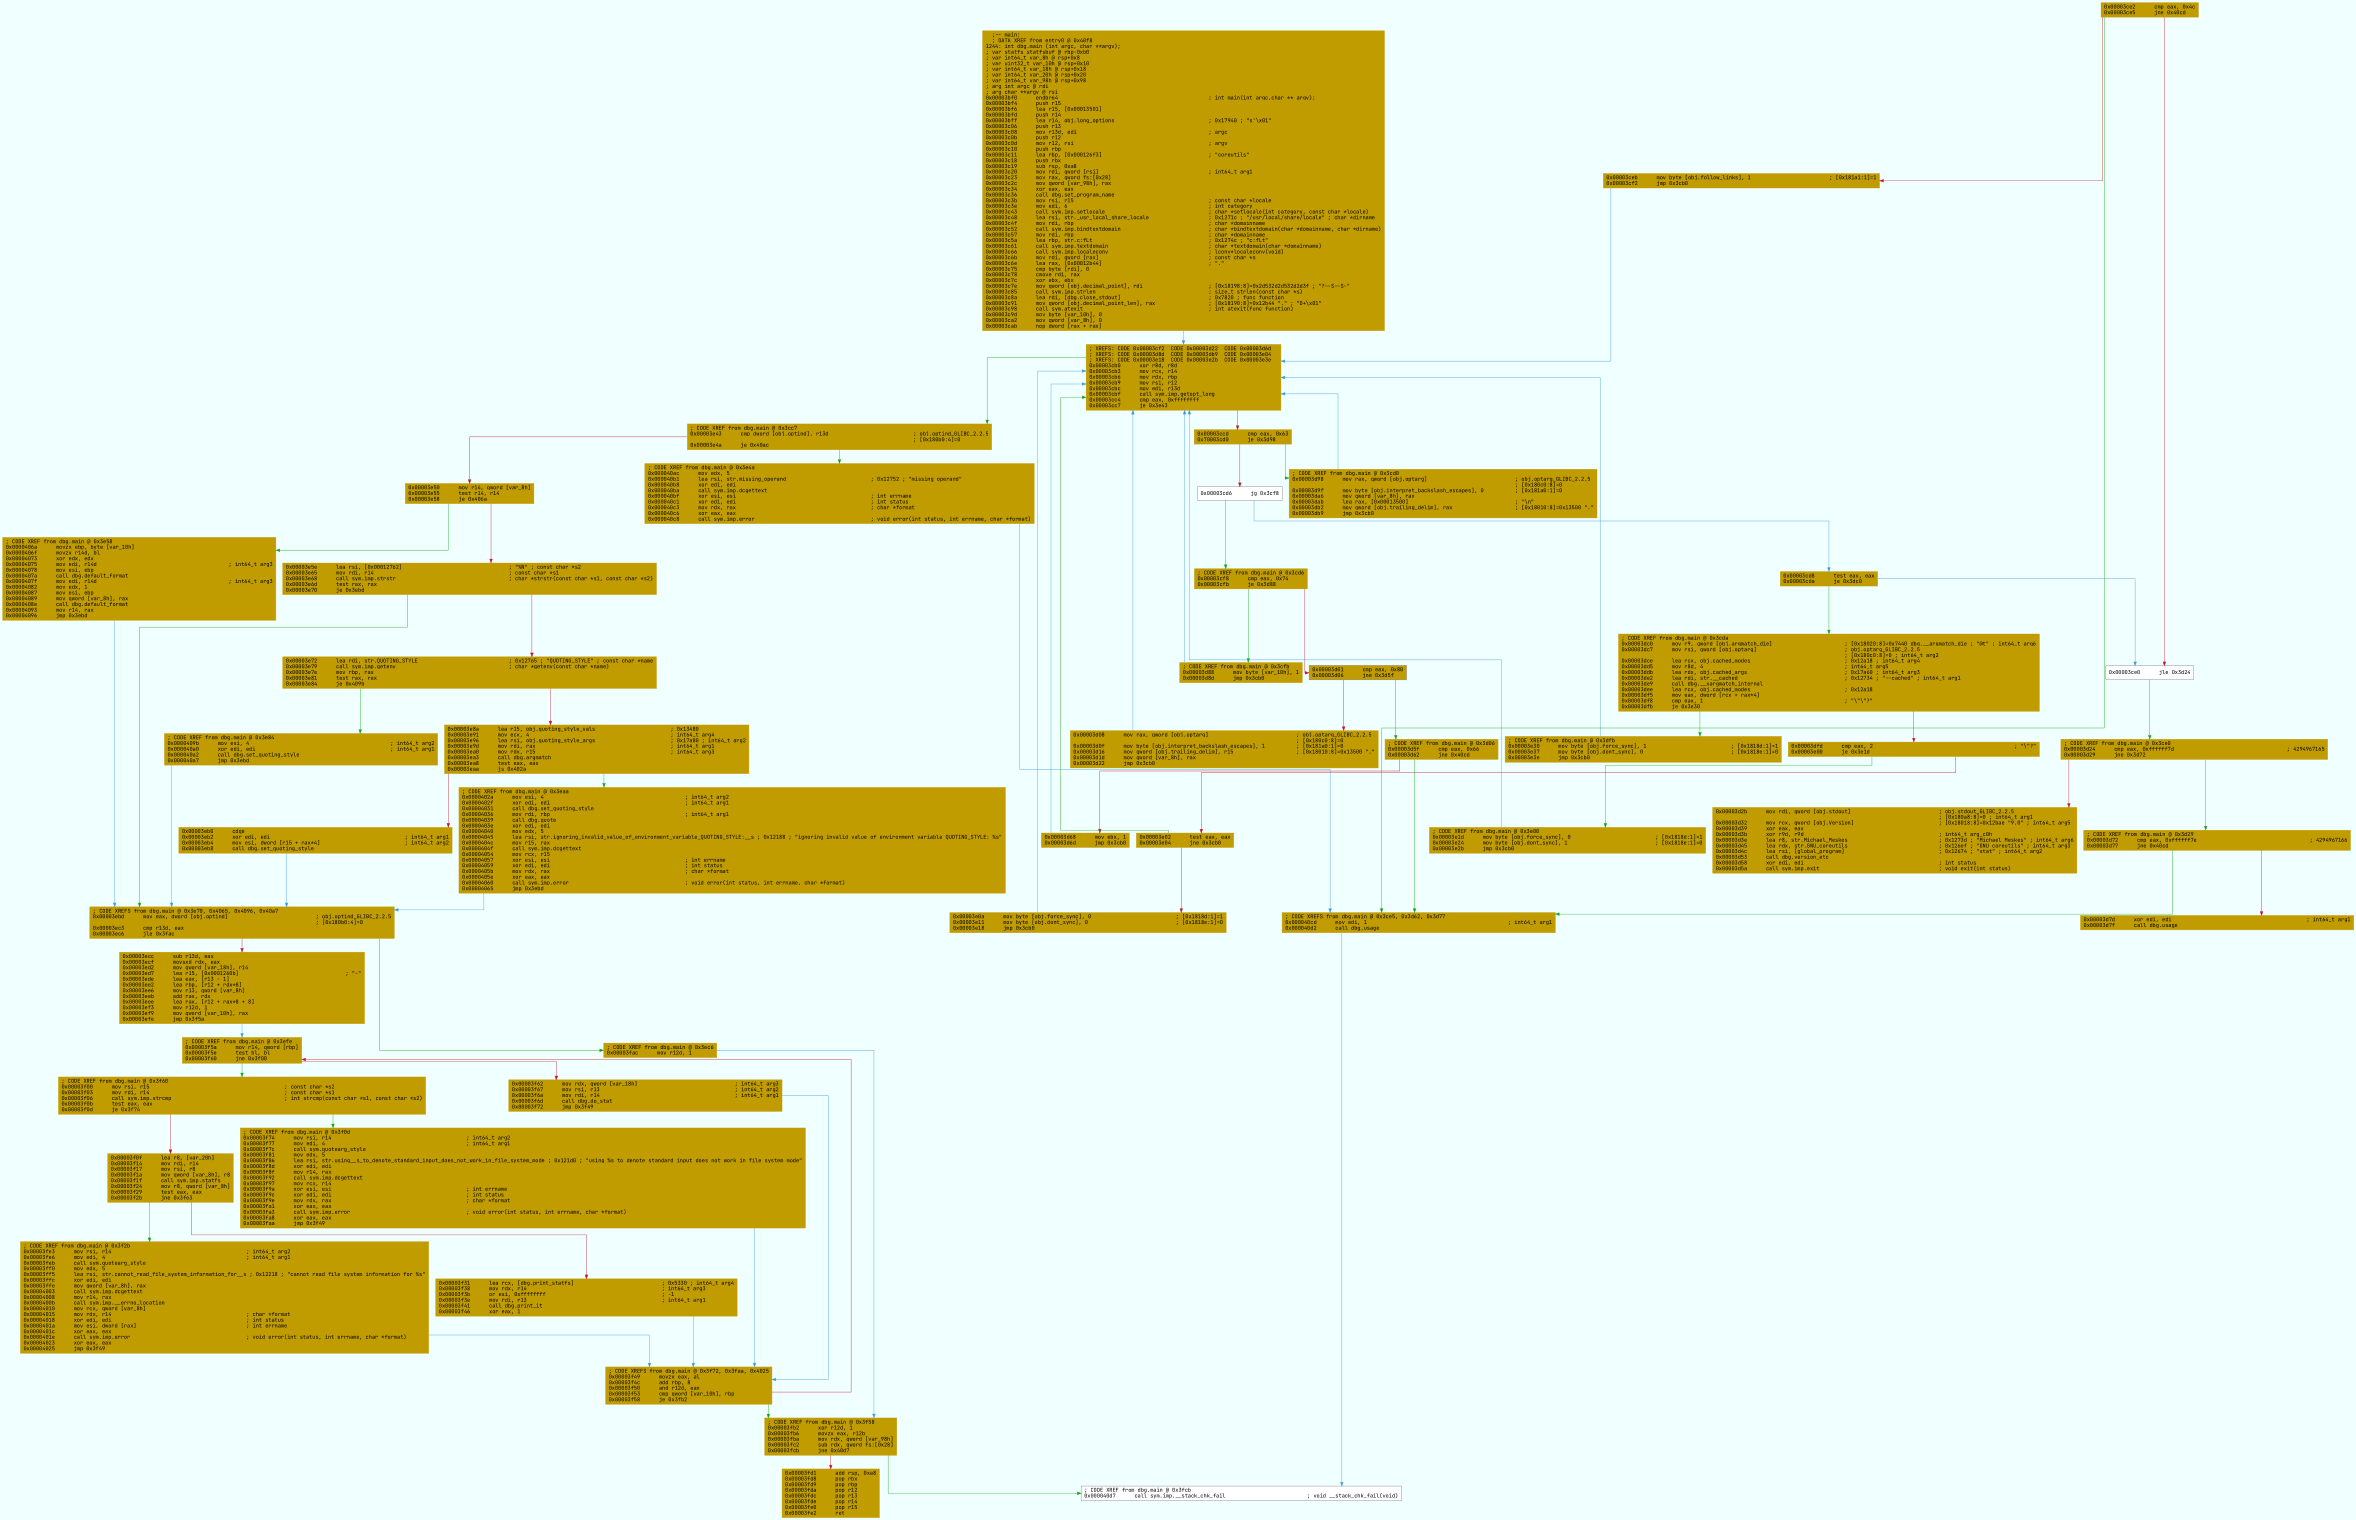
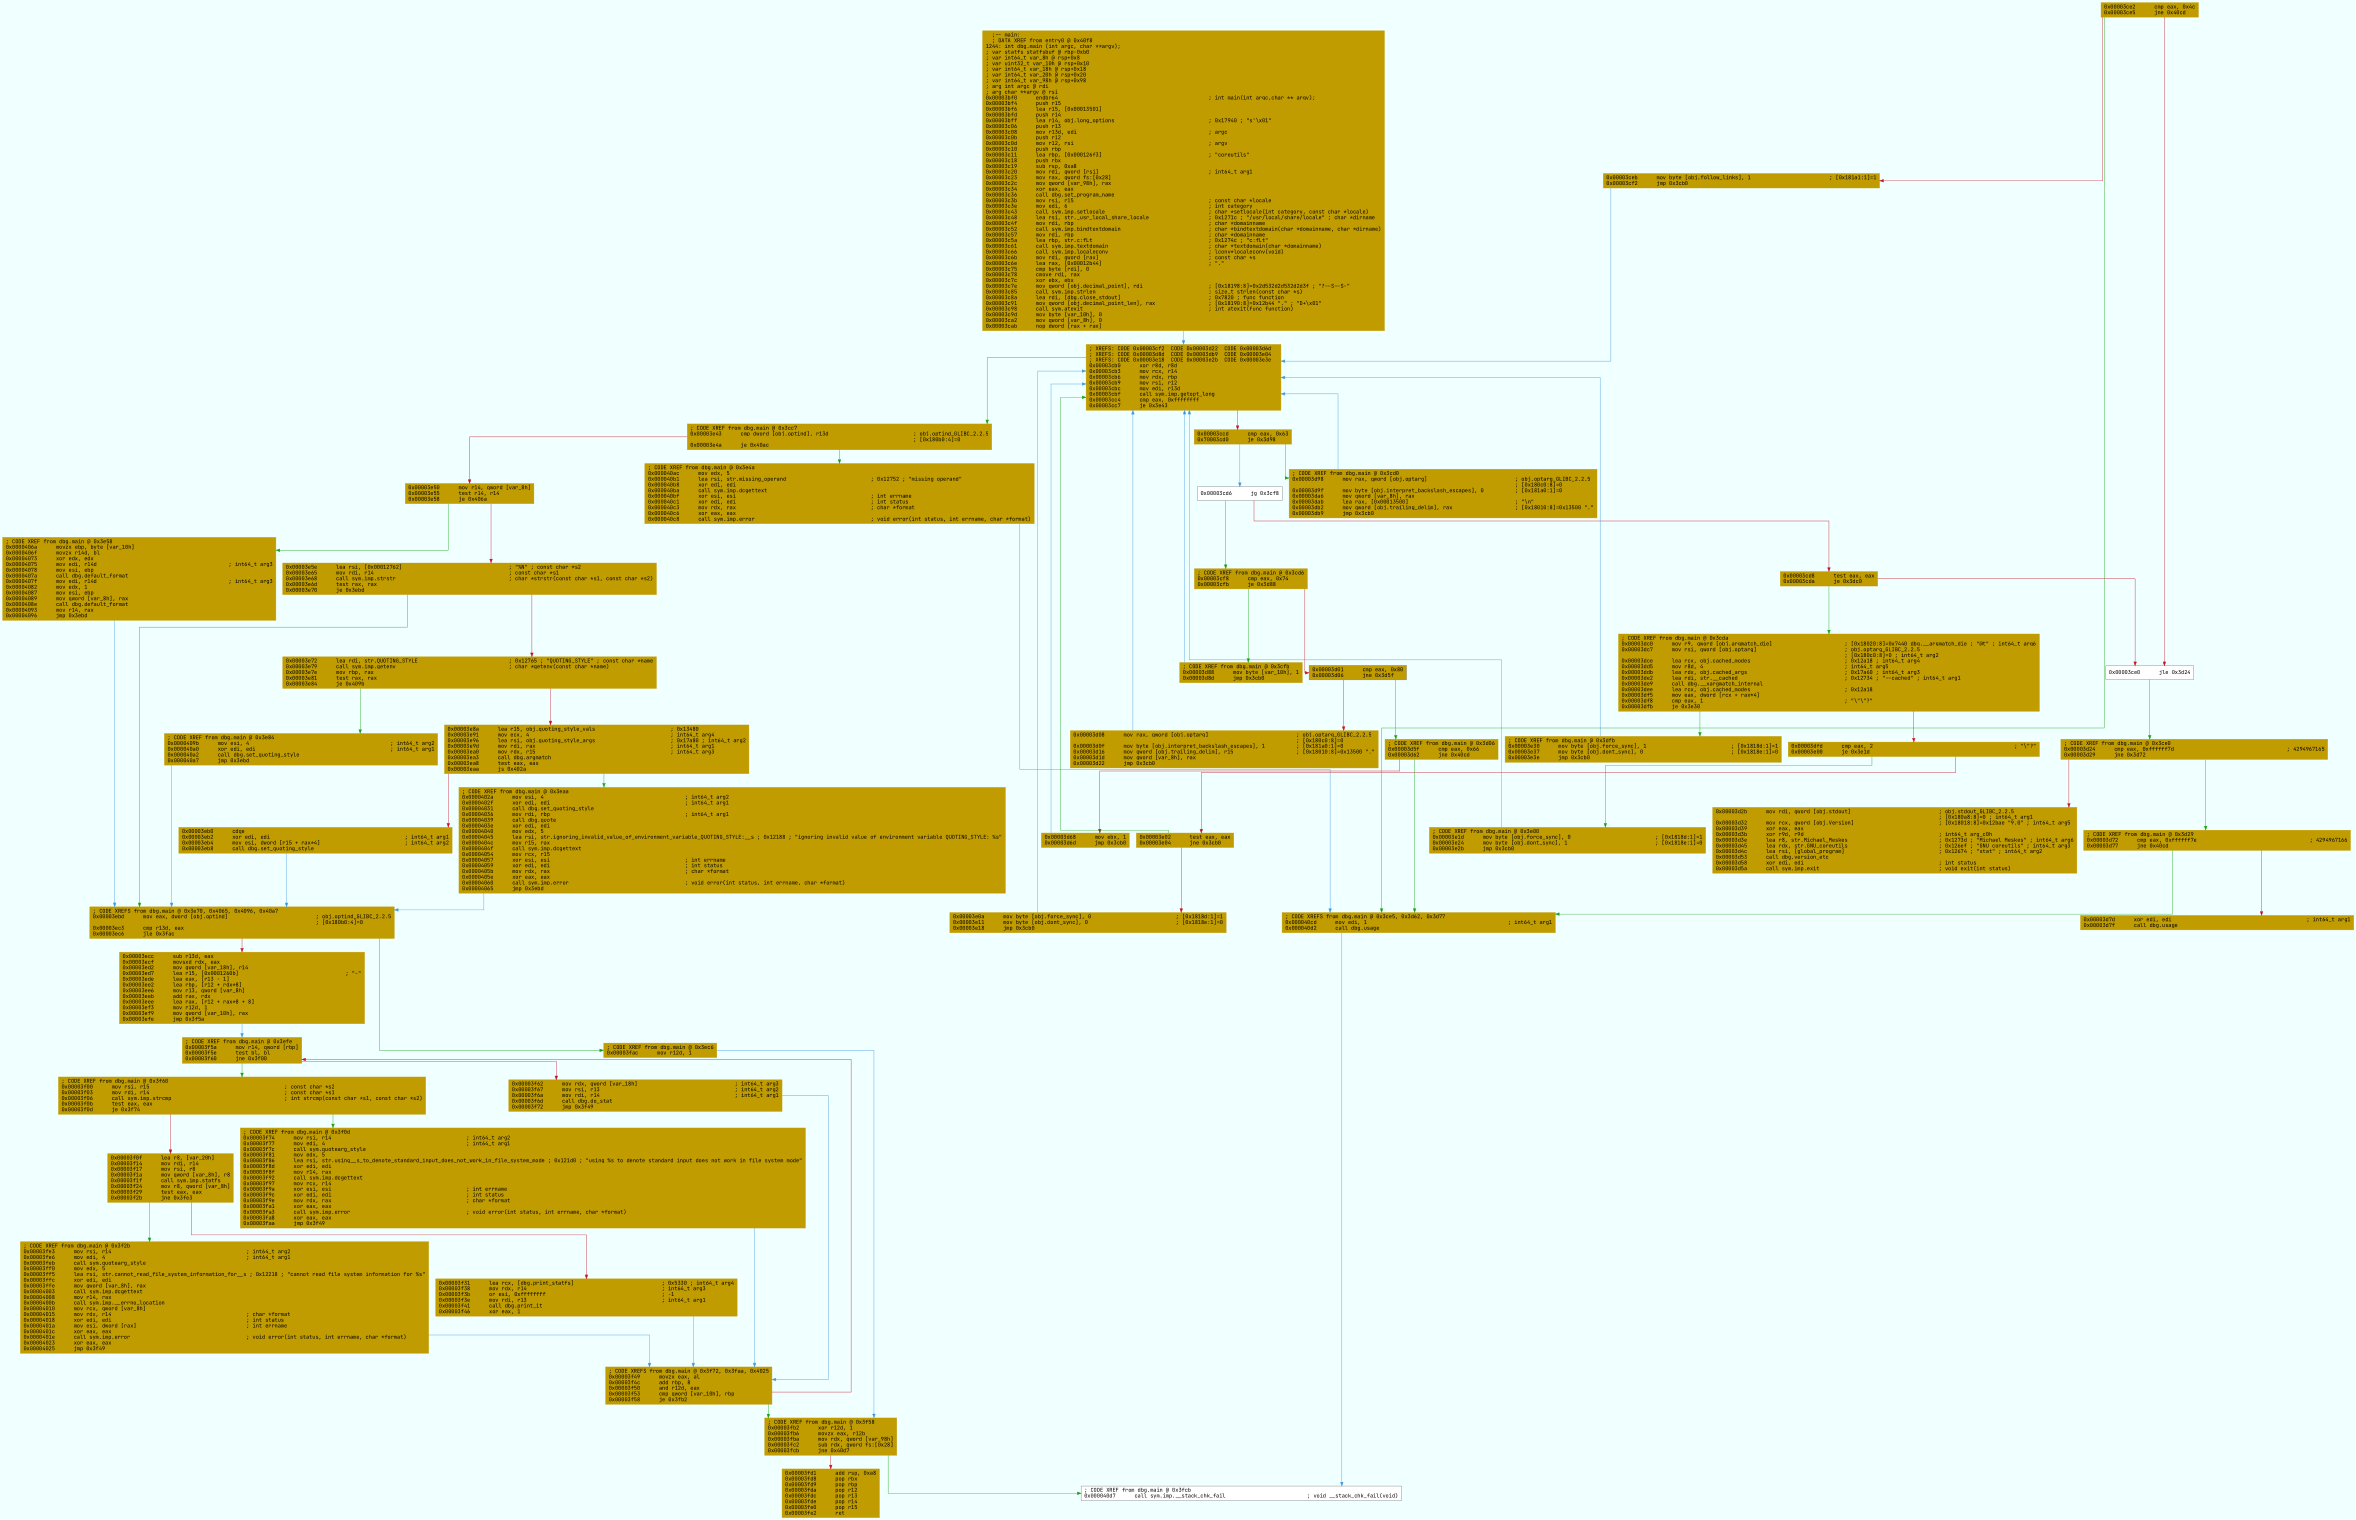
edge "0x00003ccd      cmp eax, 0x63 0x70003cd0      je 0x3d98" -> "0x00003cd6      jg 0x3cf8": color #c50f1f -> #3a96dd
edge "0x00003cd6      jg 0x3cf8" -> "0x00003cd8      test eax, eax 0x00003cda      je 0x3dc0": color #3a96dd -> #c50f1f
edge "0x00003cd8      test eax, eax 0x00003cda      je 0x3dc0" -> "0x00003ce0      jle 0x3d24": color #3a96dd -> #c50f1f
